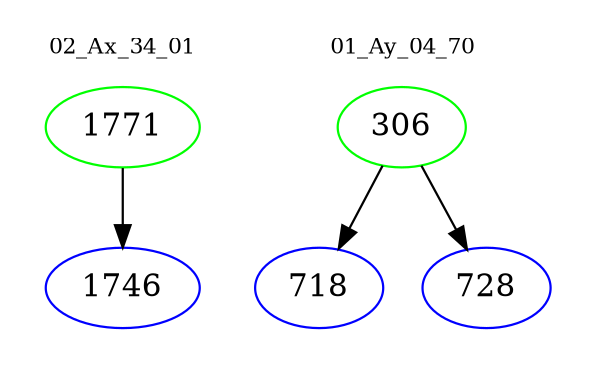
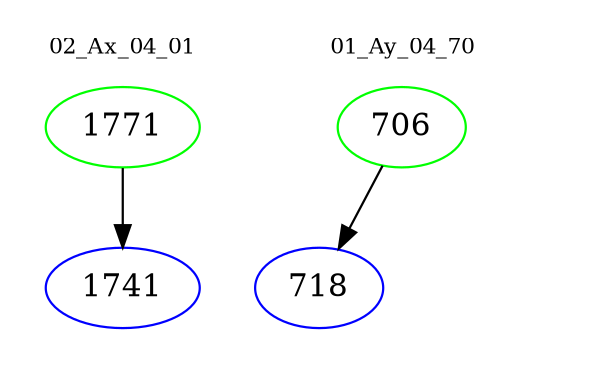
cluster "02_Ax_34_01": label "02_Ax_34_01" -> "02_Ax_04_01"
node "306": label "306" -> "706"
node "1746": label "1746" -> "1741"
node "728": removed
